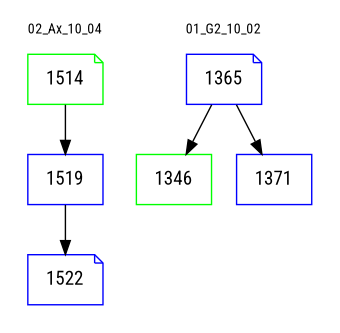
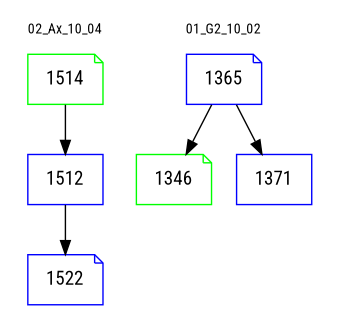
node "1519": label "1519" -> "1512"
node "1346": shape box -> note
